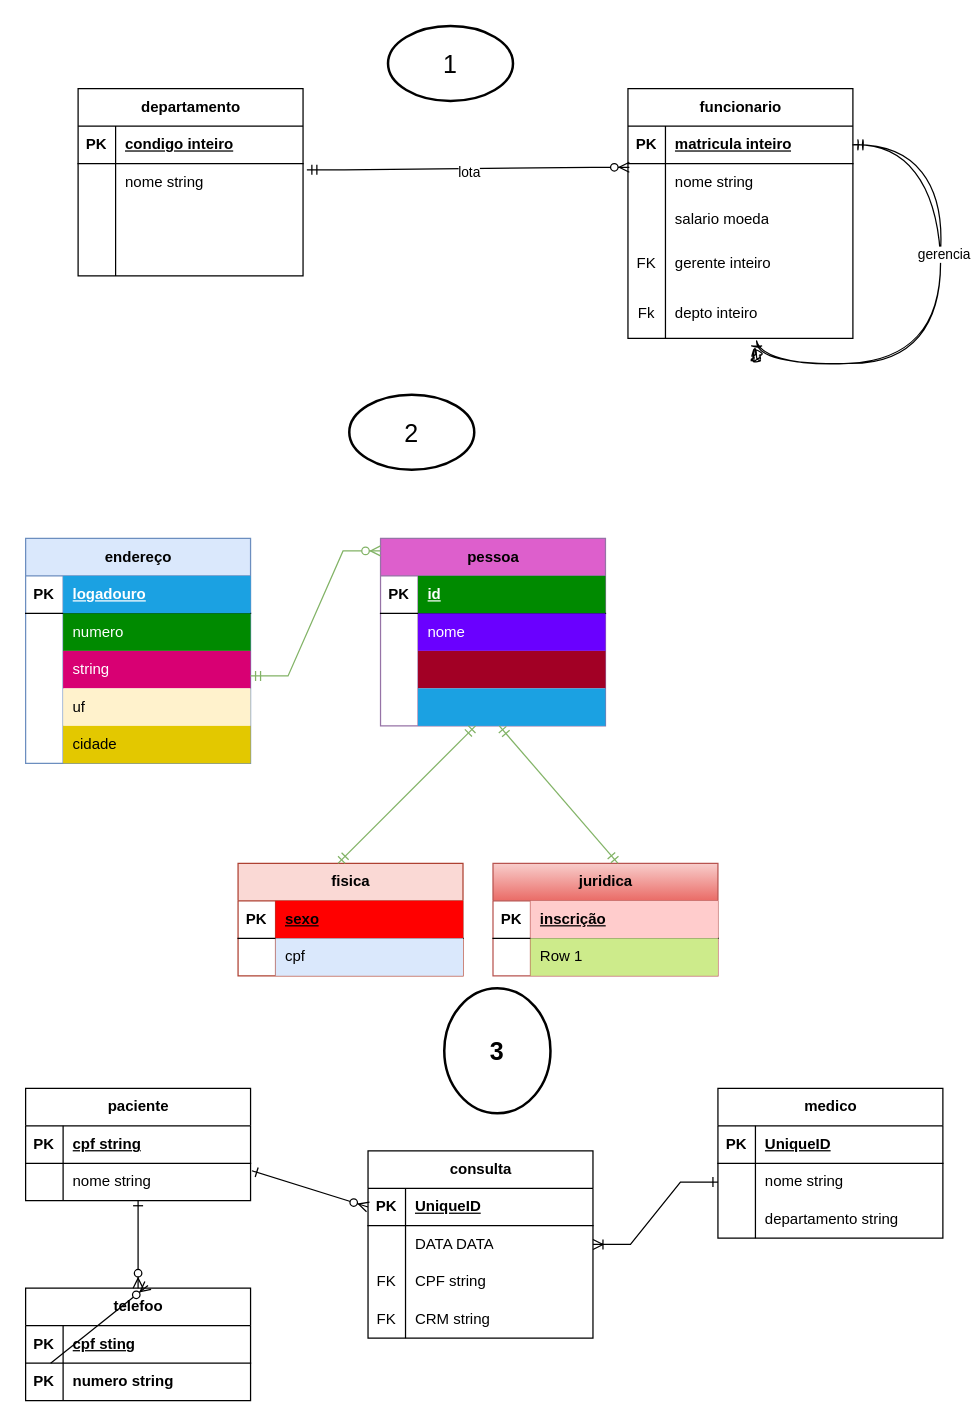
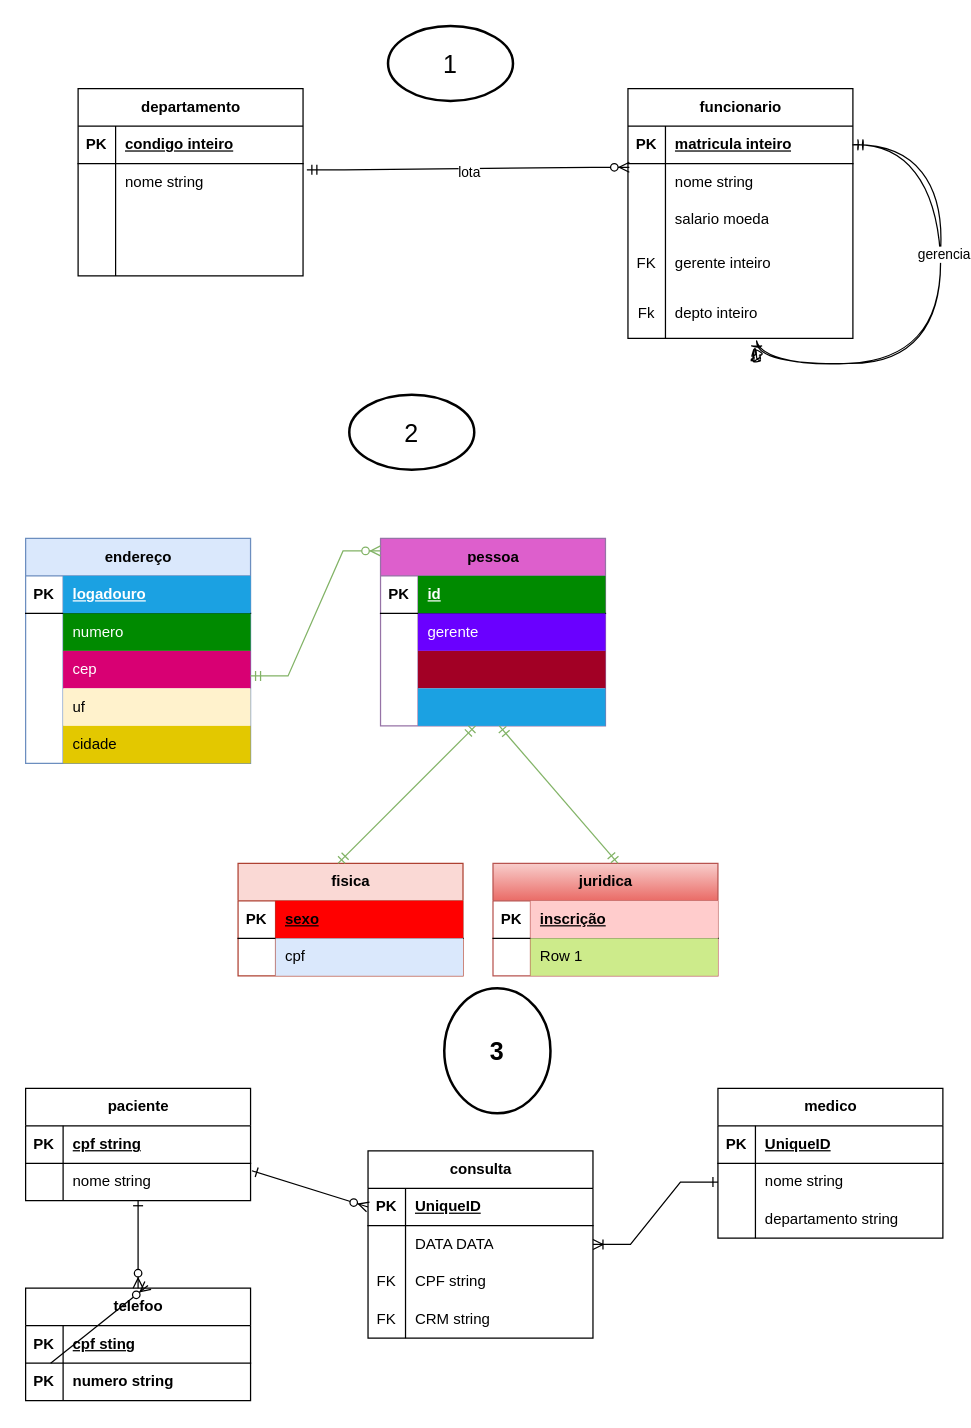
node "nome": label "nome" -> "gerente"
node "string": label "string" -> "cep"
